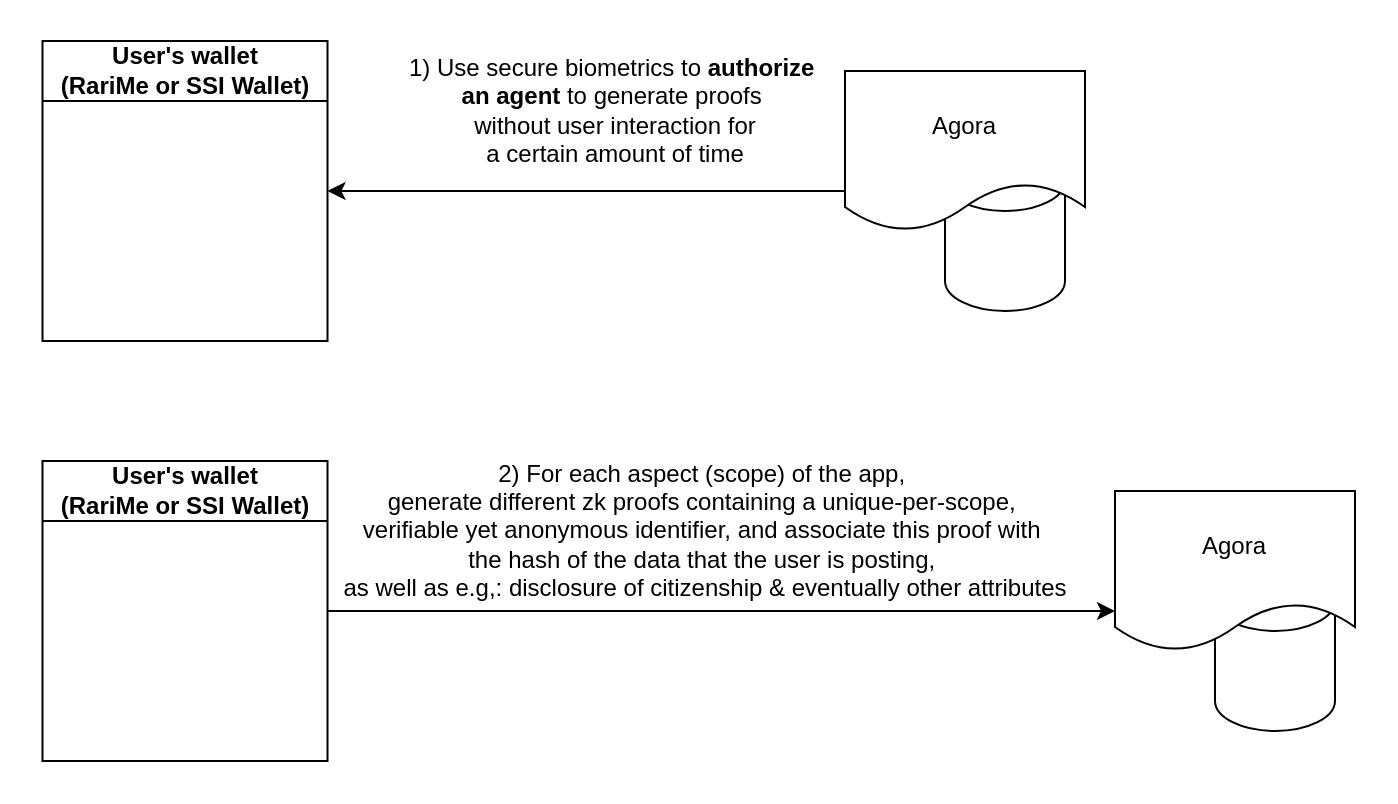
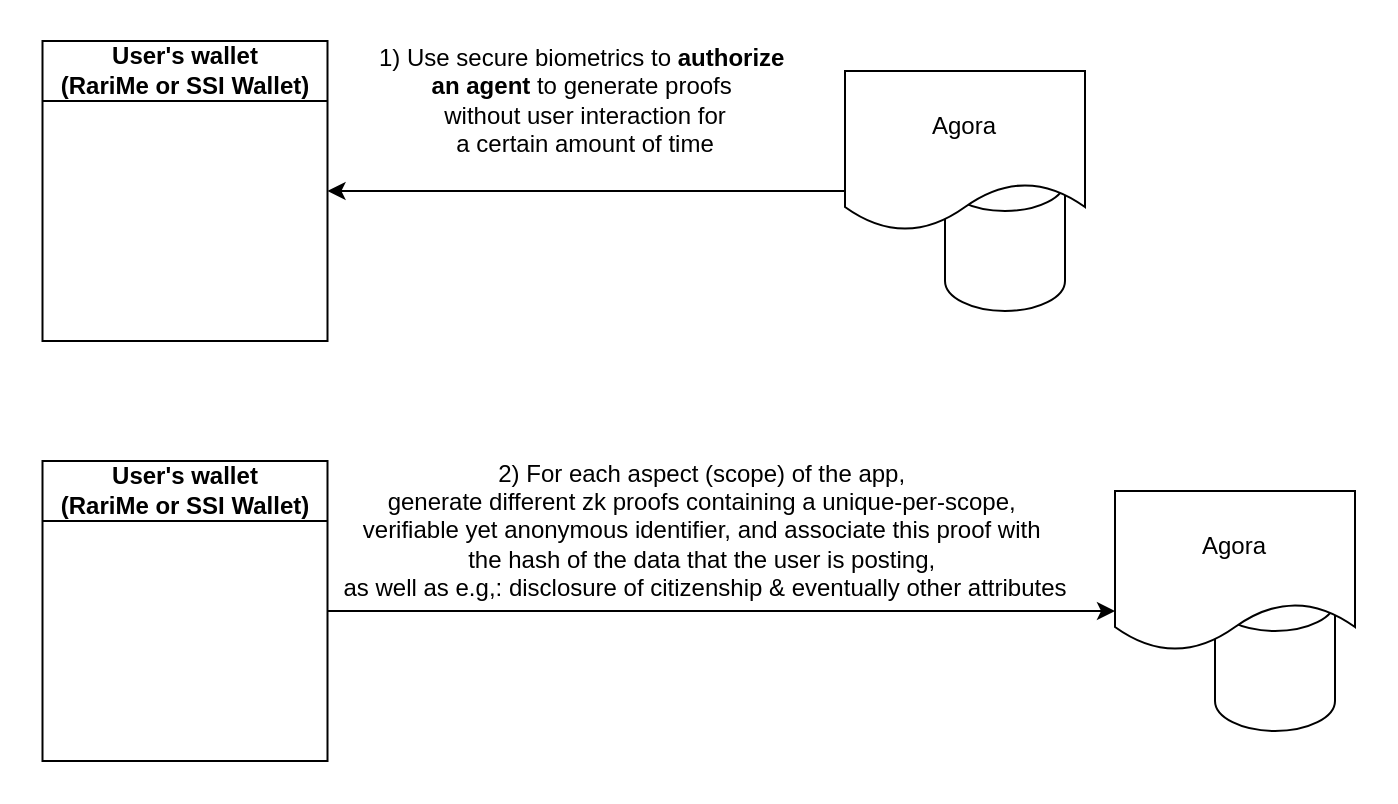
node "1) Use secure biometrics to authorize an agent to generate proofs without user interaction for a certain amount of time": moved (615, 111) -> (585, 101)
